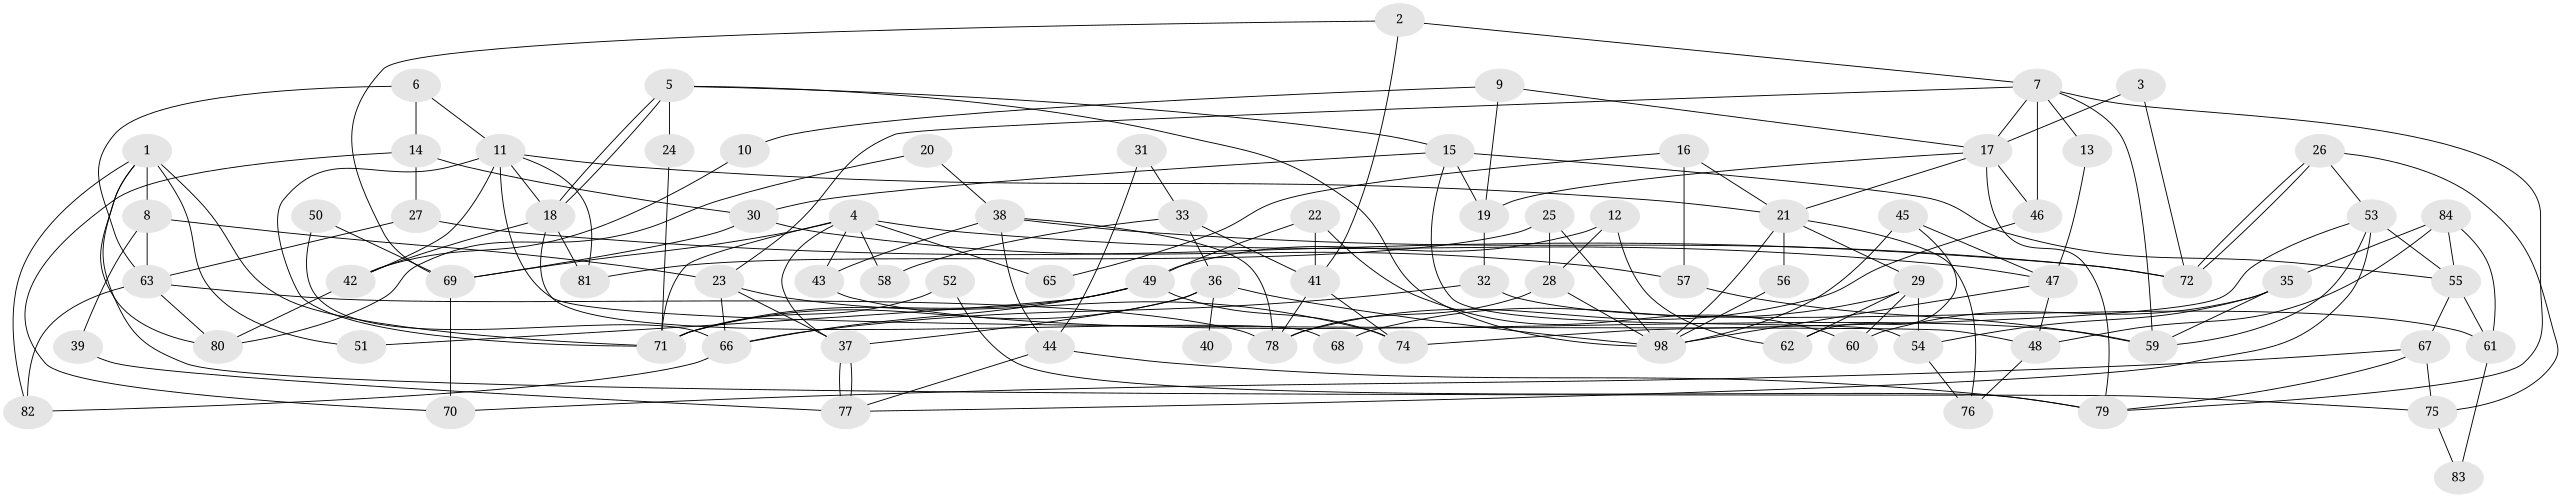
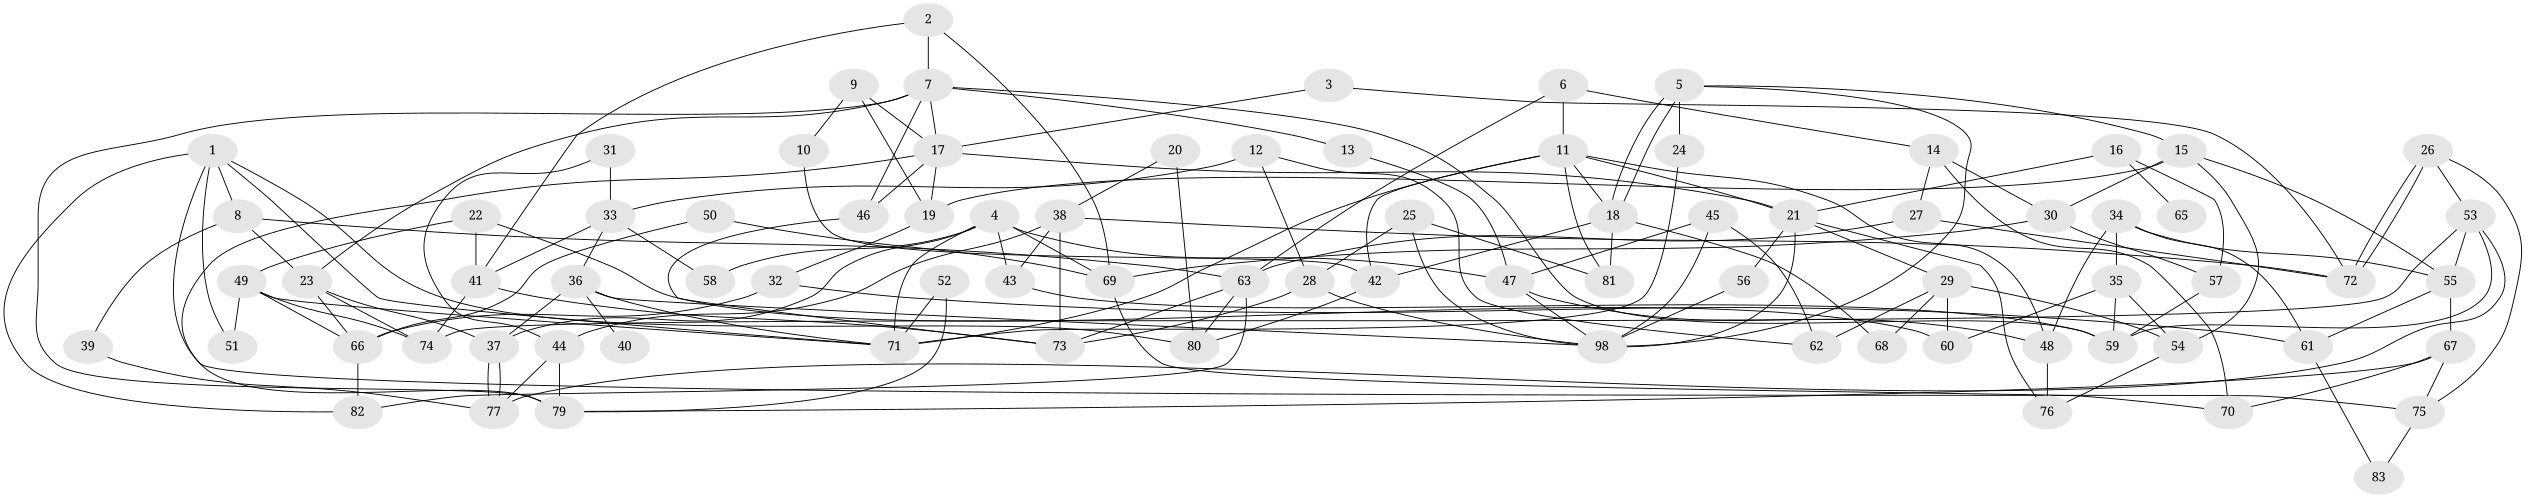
node "84": label "84" -> "34"
edge "4" -- "65": removed
edge "12" -- "49": now "12" -- "33"
node "78": label "78" -> "73"
